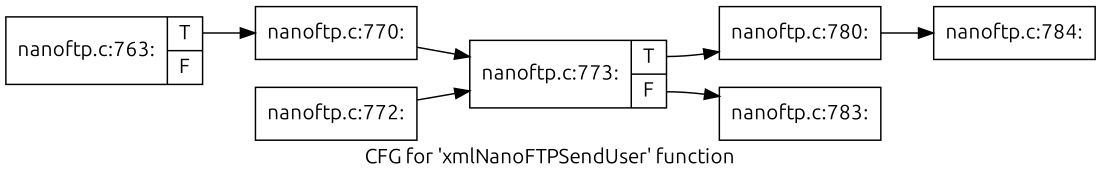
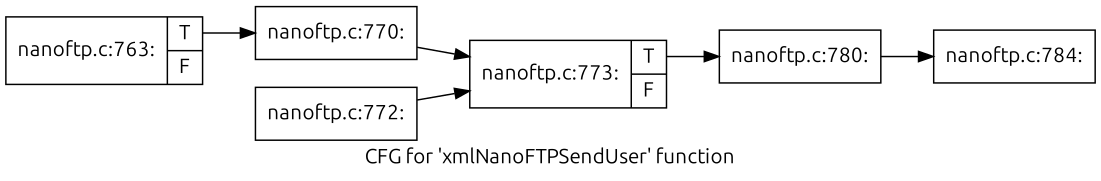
node "nanoftp.c:783:": removed
